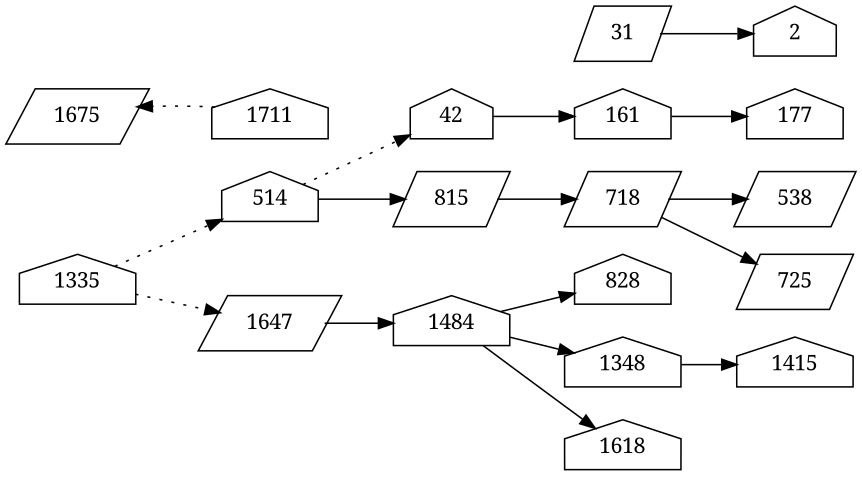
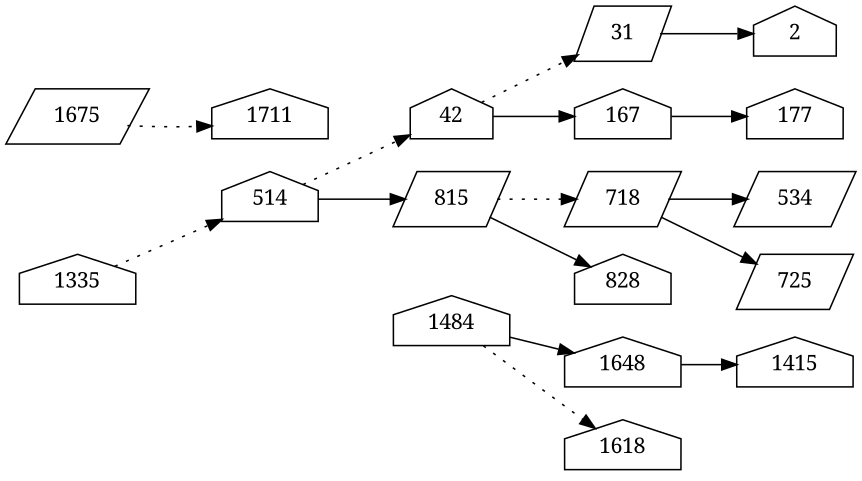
edge "42" -> "31": added
edge "1711" -> "1675": reversed
node "161": label "161" -> "167"
edge "815" -> "718": style solid -> dotted
node "538": label "538" -> "534"
edge "1484" -> "828": now "815" -> "828"
node "1647": removed
node "1348": label "1348" -> "1648"
edge "1484" -> "1618": style solid -> dotted
